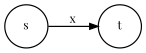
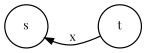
edge "s" -> "t": reversed
